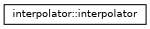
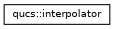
node "interpolator::interpolator": label "interpolator::interpolator" -> "qucs::interpolator"
